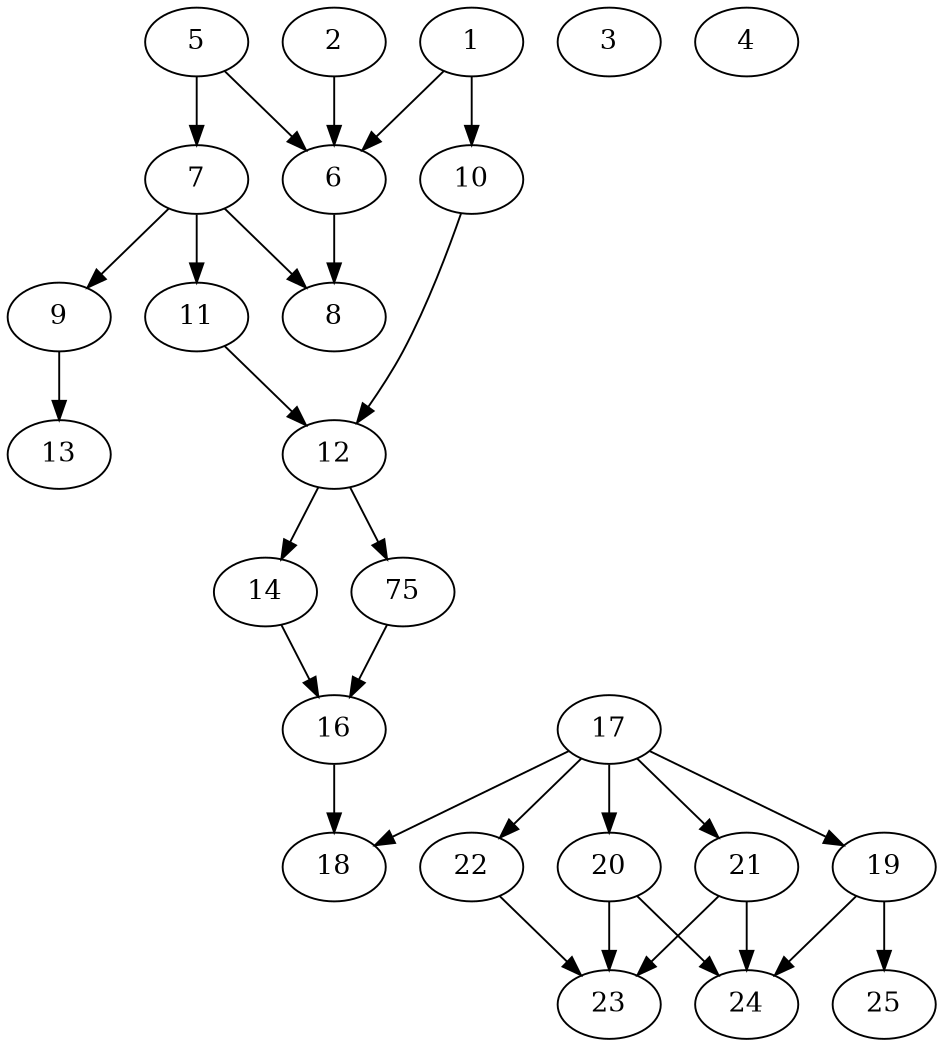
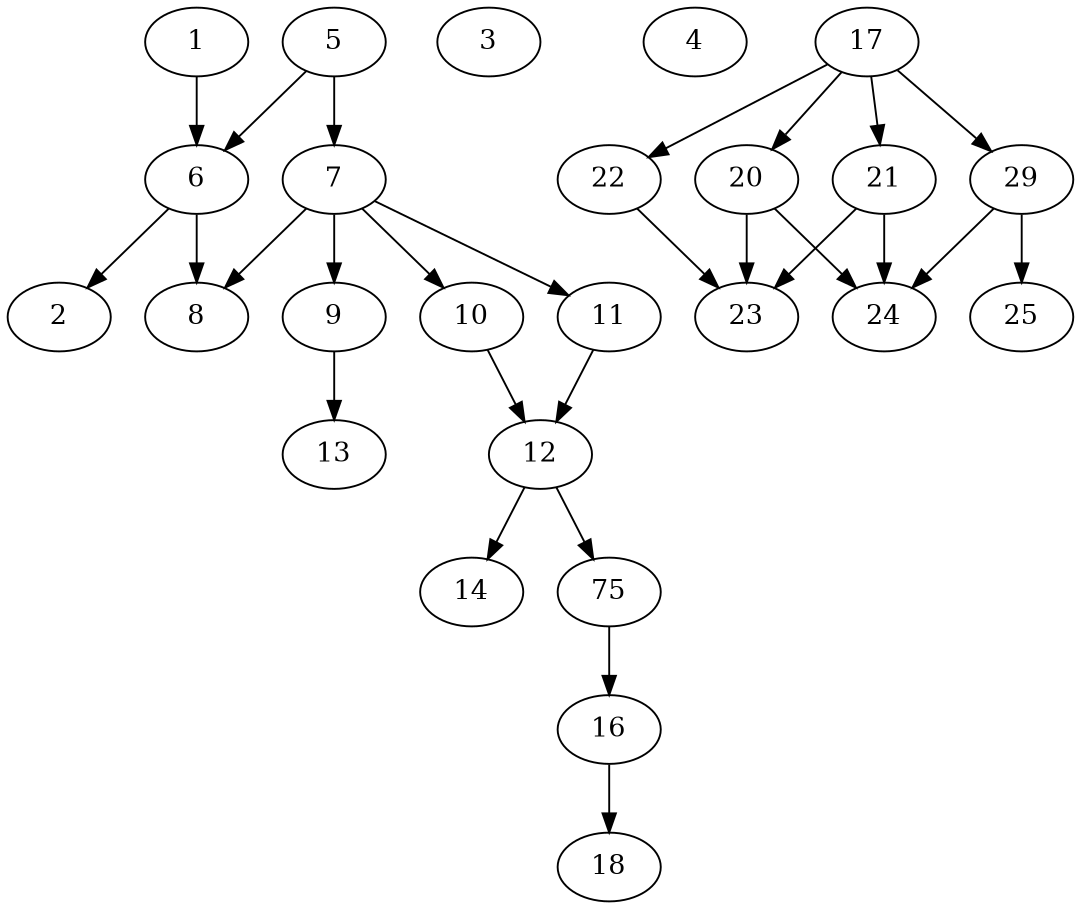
edge "2" -> "6": reversed
edge "1" -> "10": now "7" -> "10"
edge "14" -> "16": removed
edge "17" -> "18": removed
node "19": label "19" -> "29"
